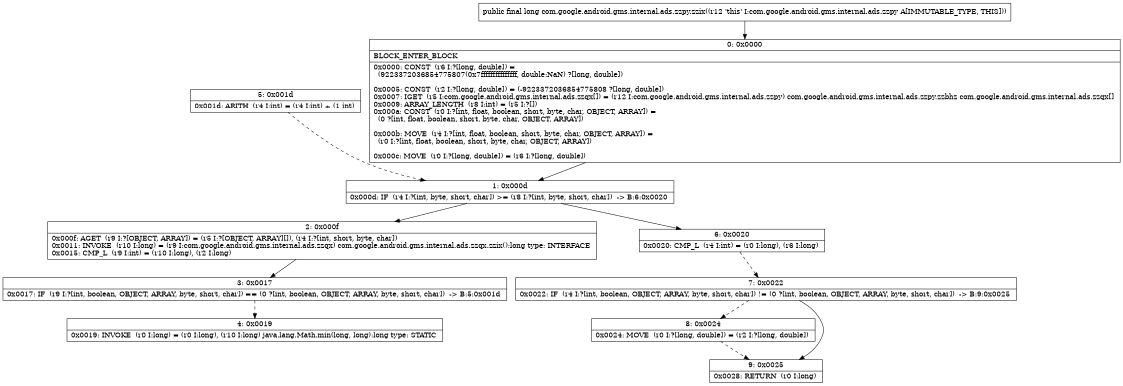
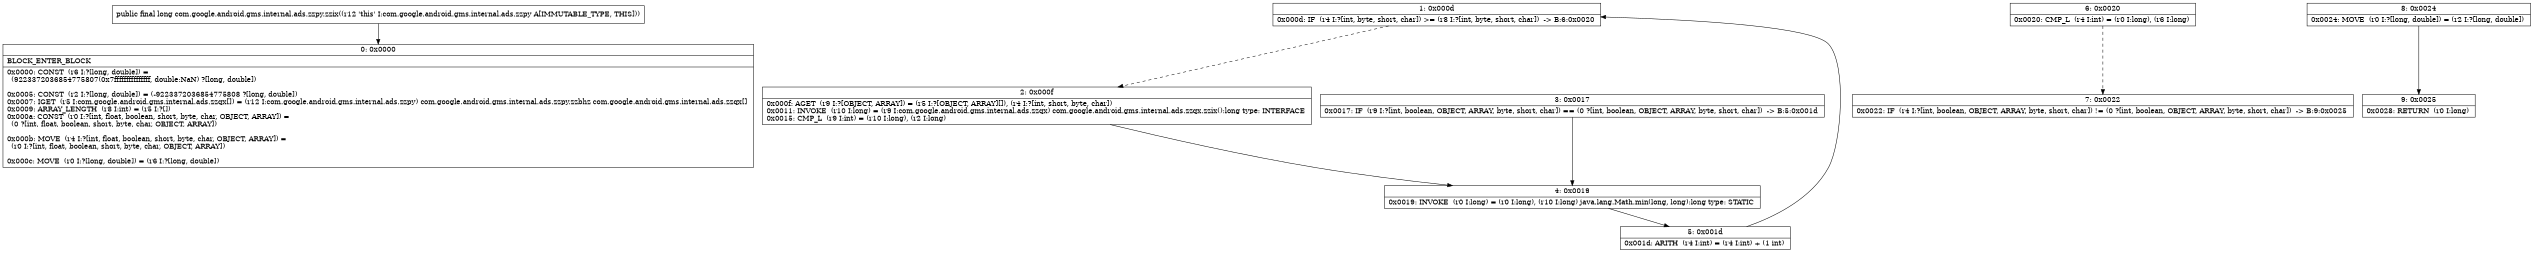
edge "5: 0x001d" -> "1: 0x000d": style dashed -> solid
edge "0: 0x0000" -> "1: 0x000d": removed
edge "1: 0x000d" -> "2: 0x000f": style solid -> dashed
edge "1: 0x000d" -> "6: 0x0020": removed
edge "4: 0x0019" -> "5: 0x001d": added
edge "2: 0x000f" -> "3: 0x0017": now "2: 0x000f" -> "4: 0x0019"
edge "3: 0x0017" -> "4: 0x0019": style dashed -> solid
edge "7: 0x0022" -> "8: 0x0024": removed
edge "7: 0x0022" -> "9: 0x0025": removed
edge "8: 0x0024" -> "9: 0x0025": style dashed -> solid
